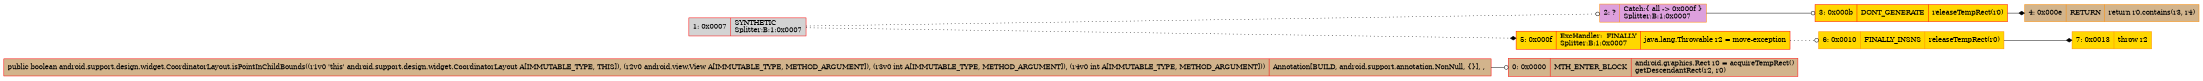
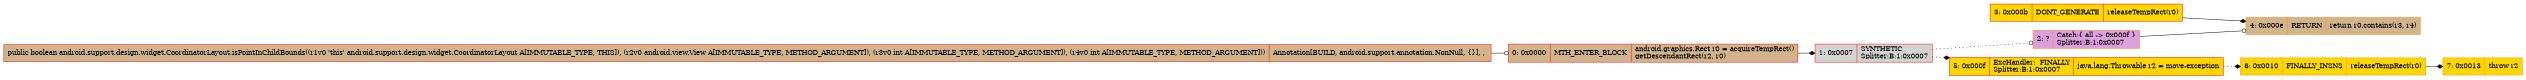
edge "2: ?" -> "3: 0x000b": now "2: ?" -> "4: 0x000e"
edge "5: 0x000f" -> "6: 0x0010": arrowhead odot -> diamond
edge "0: 0x0000" -> "1: 0x0007": added
